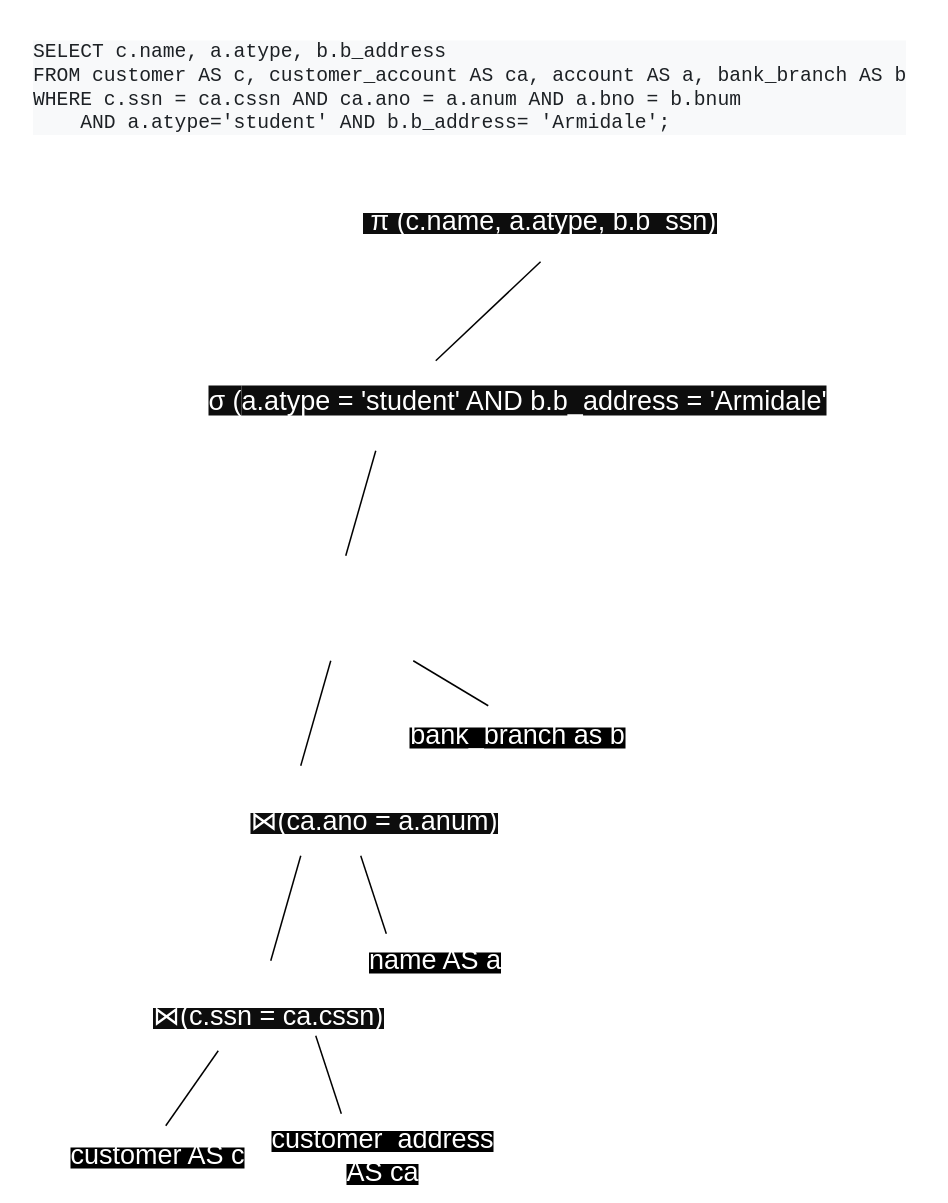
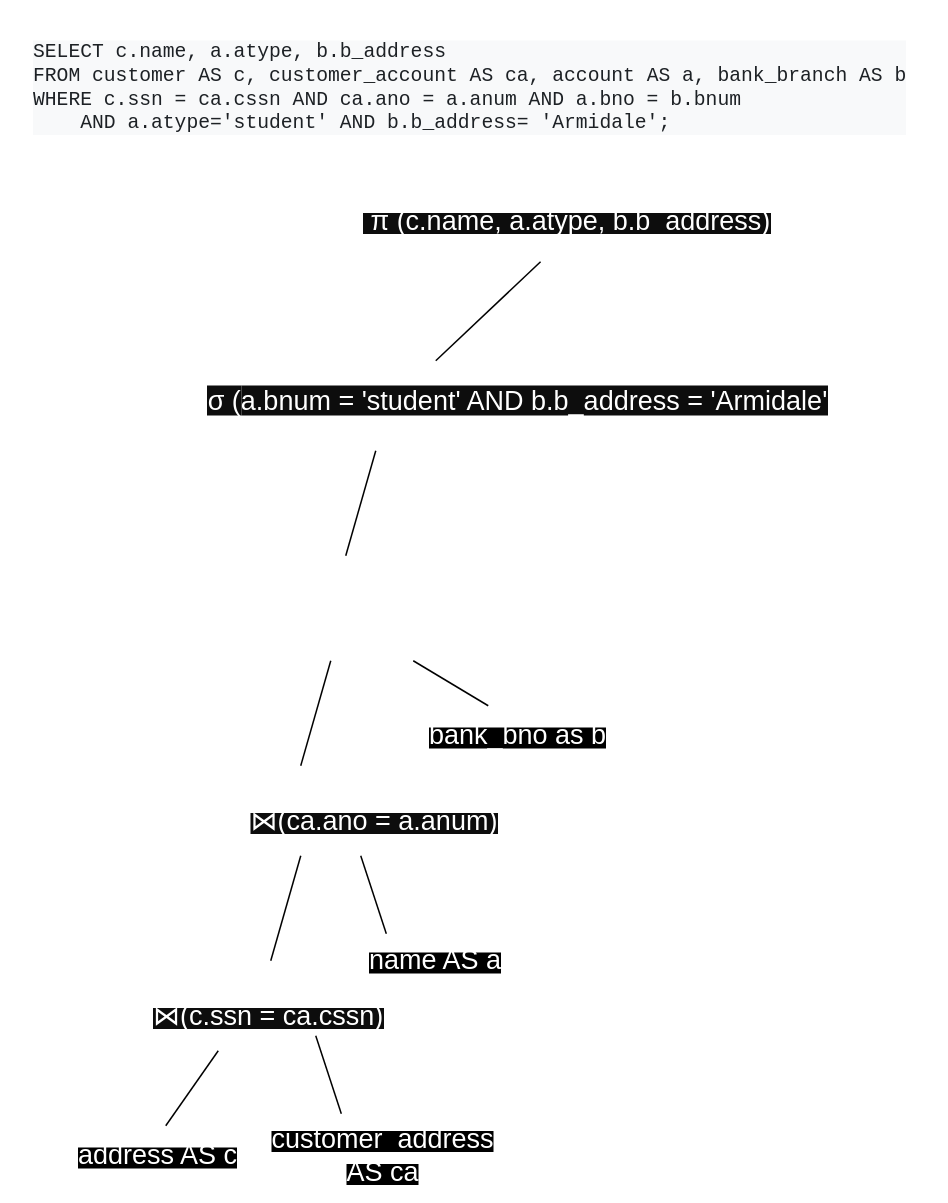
node "π (c.name, a.atype, b.b_ssn)": label "π (c.name, a.atype, b.b_ssn)" -> "π (c.name, a.atype, b.b_address)"
node "σ (a.atype = 'student' AND b.b_address = 'Armidale'": label "σ (a.atype = 'student' AND b.b_address = 'Armidale'" -> "σ (a.bnum = 'student' AND b.b_address = 'Armidale'"
node "bank_branch as b": label "bank_branch as b" -> "bank_bno as b"
node "customer AS c": label "customer AS c" -> "address AS c"
